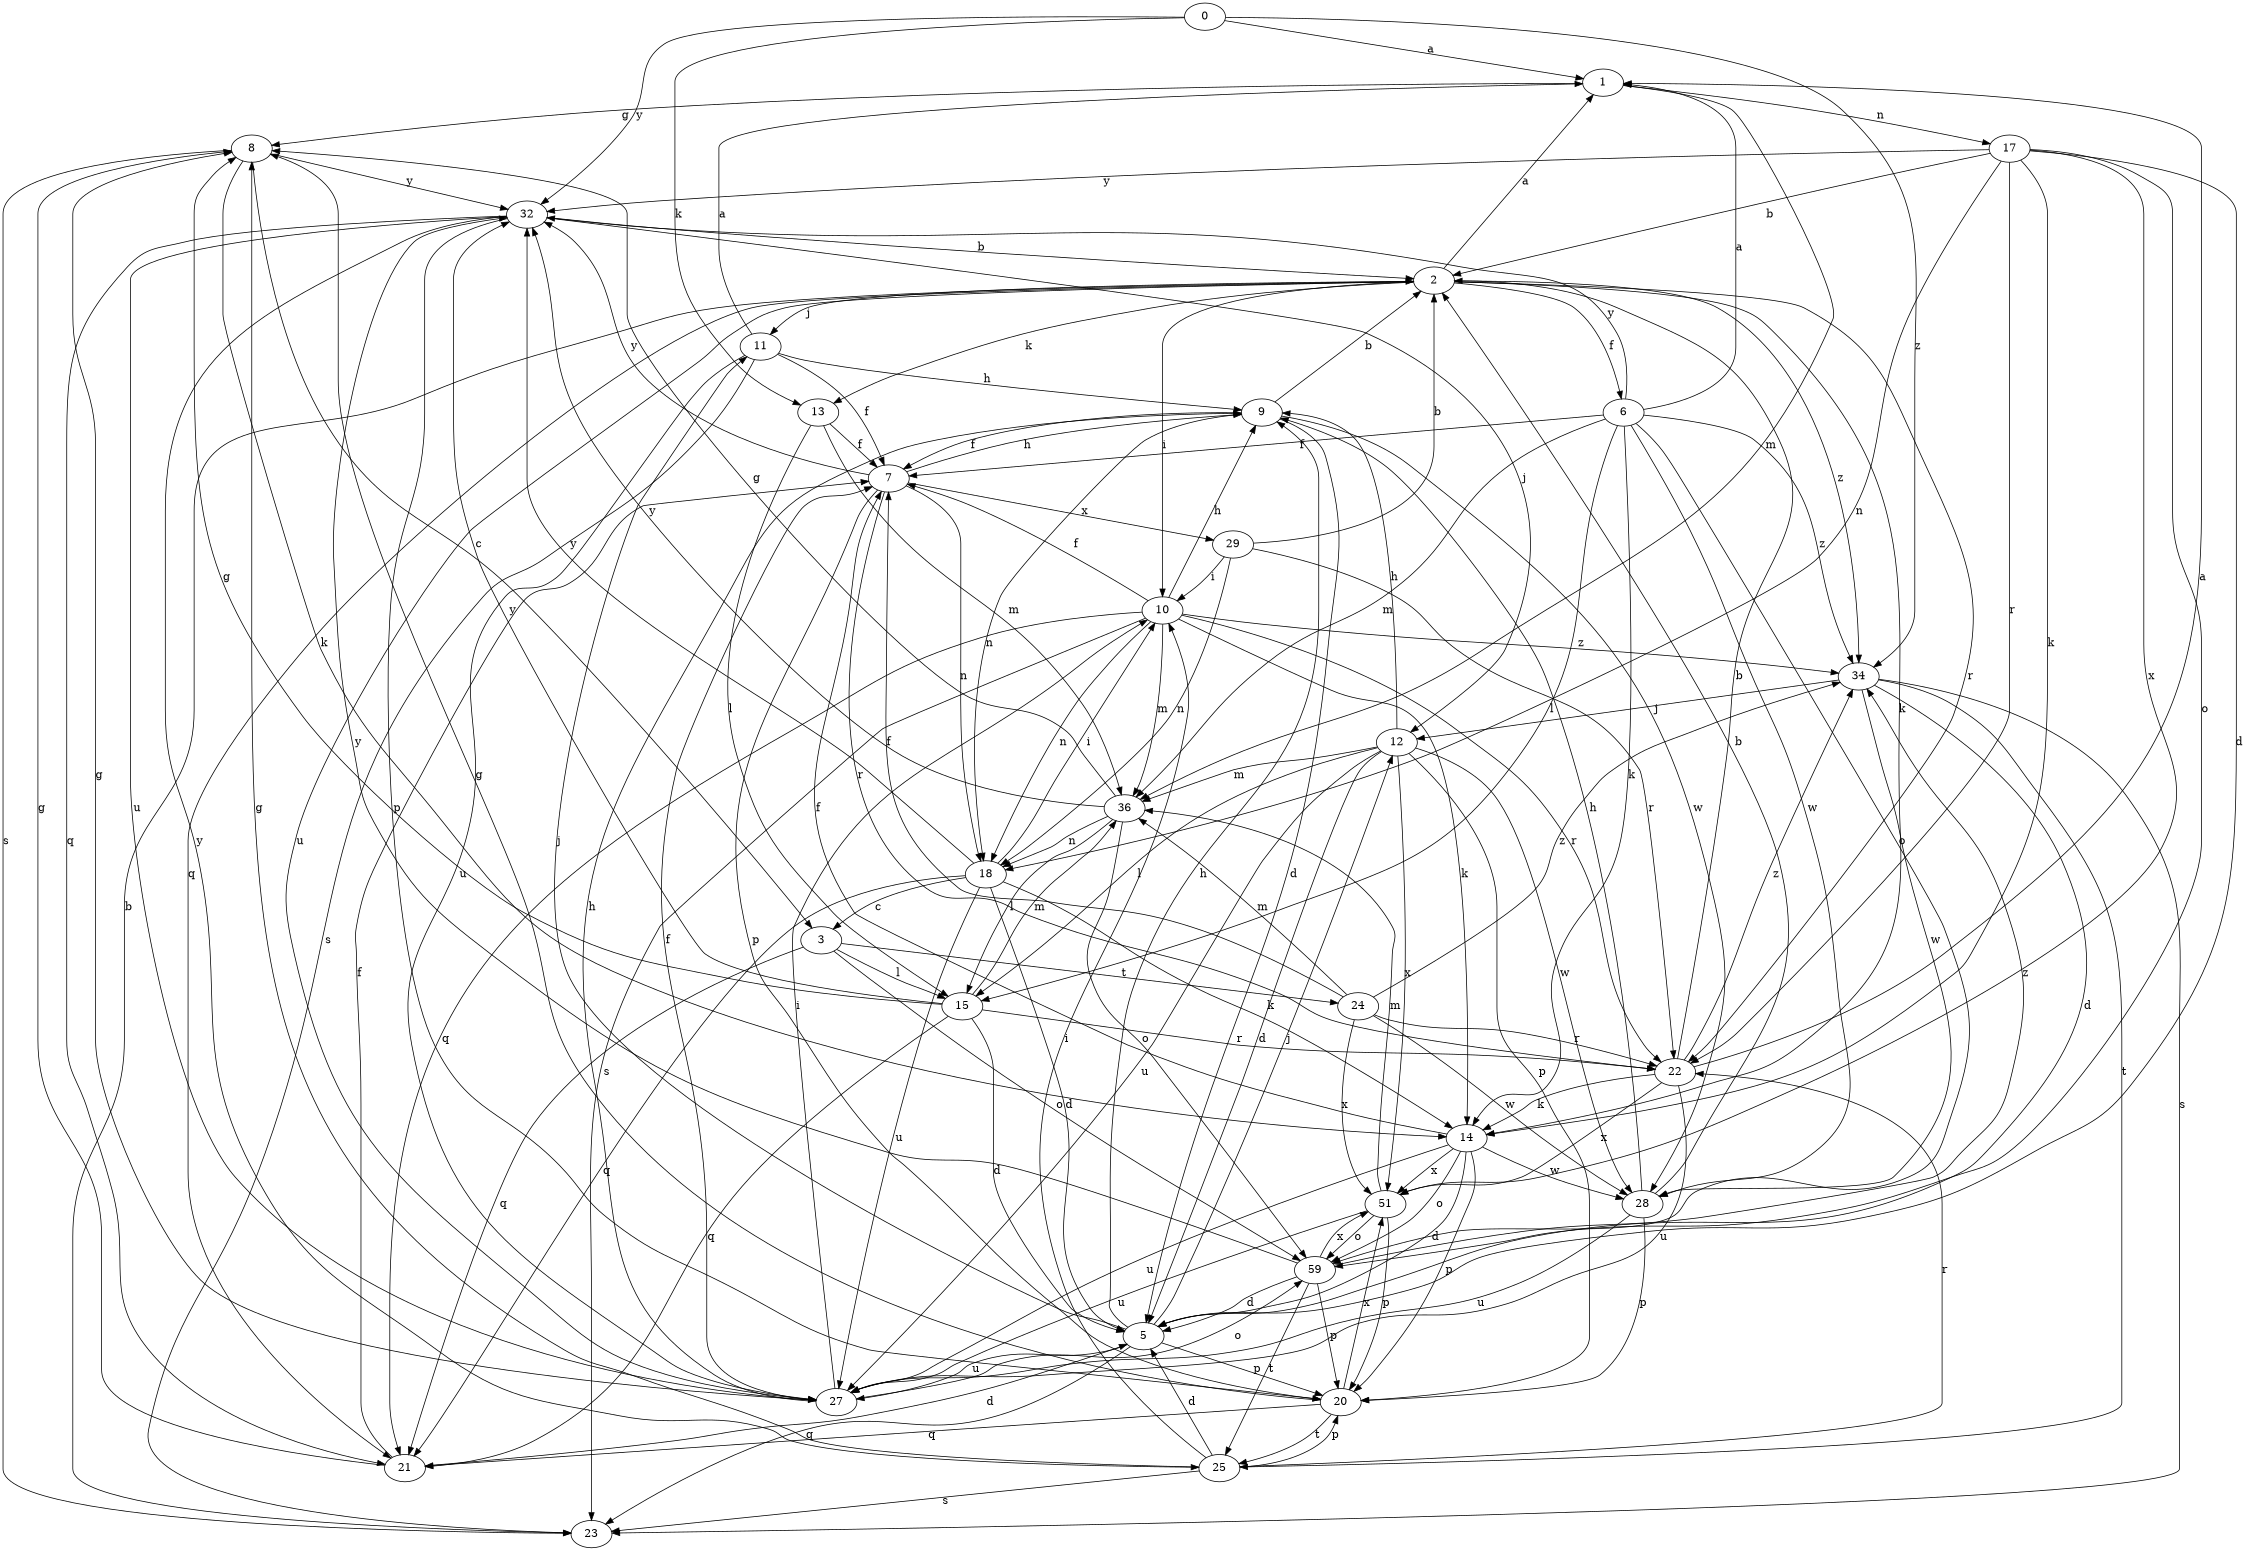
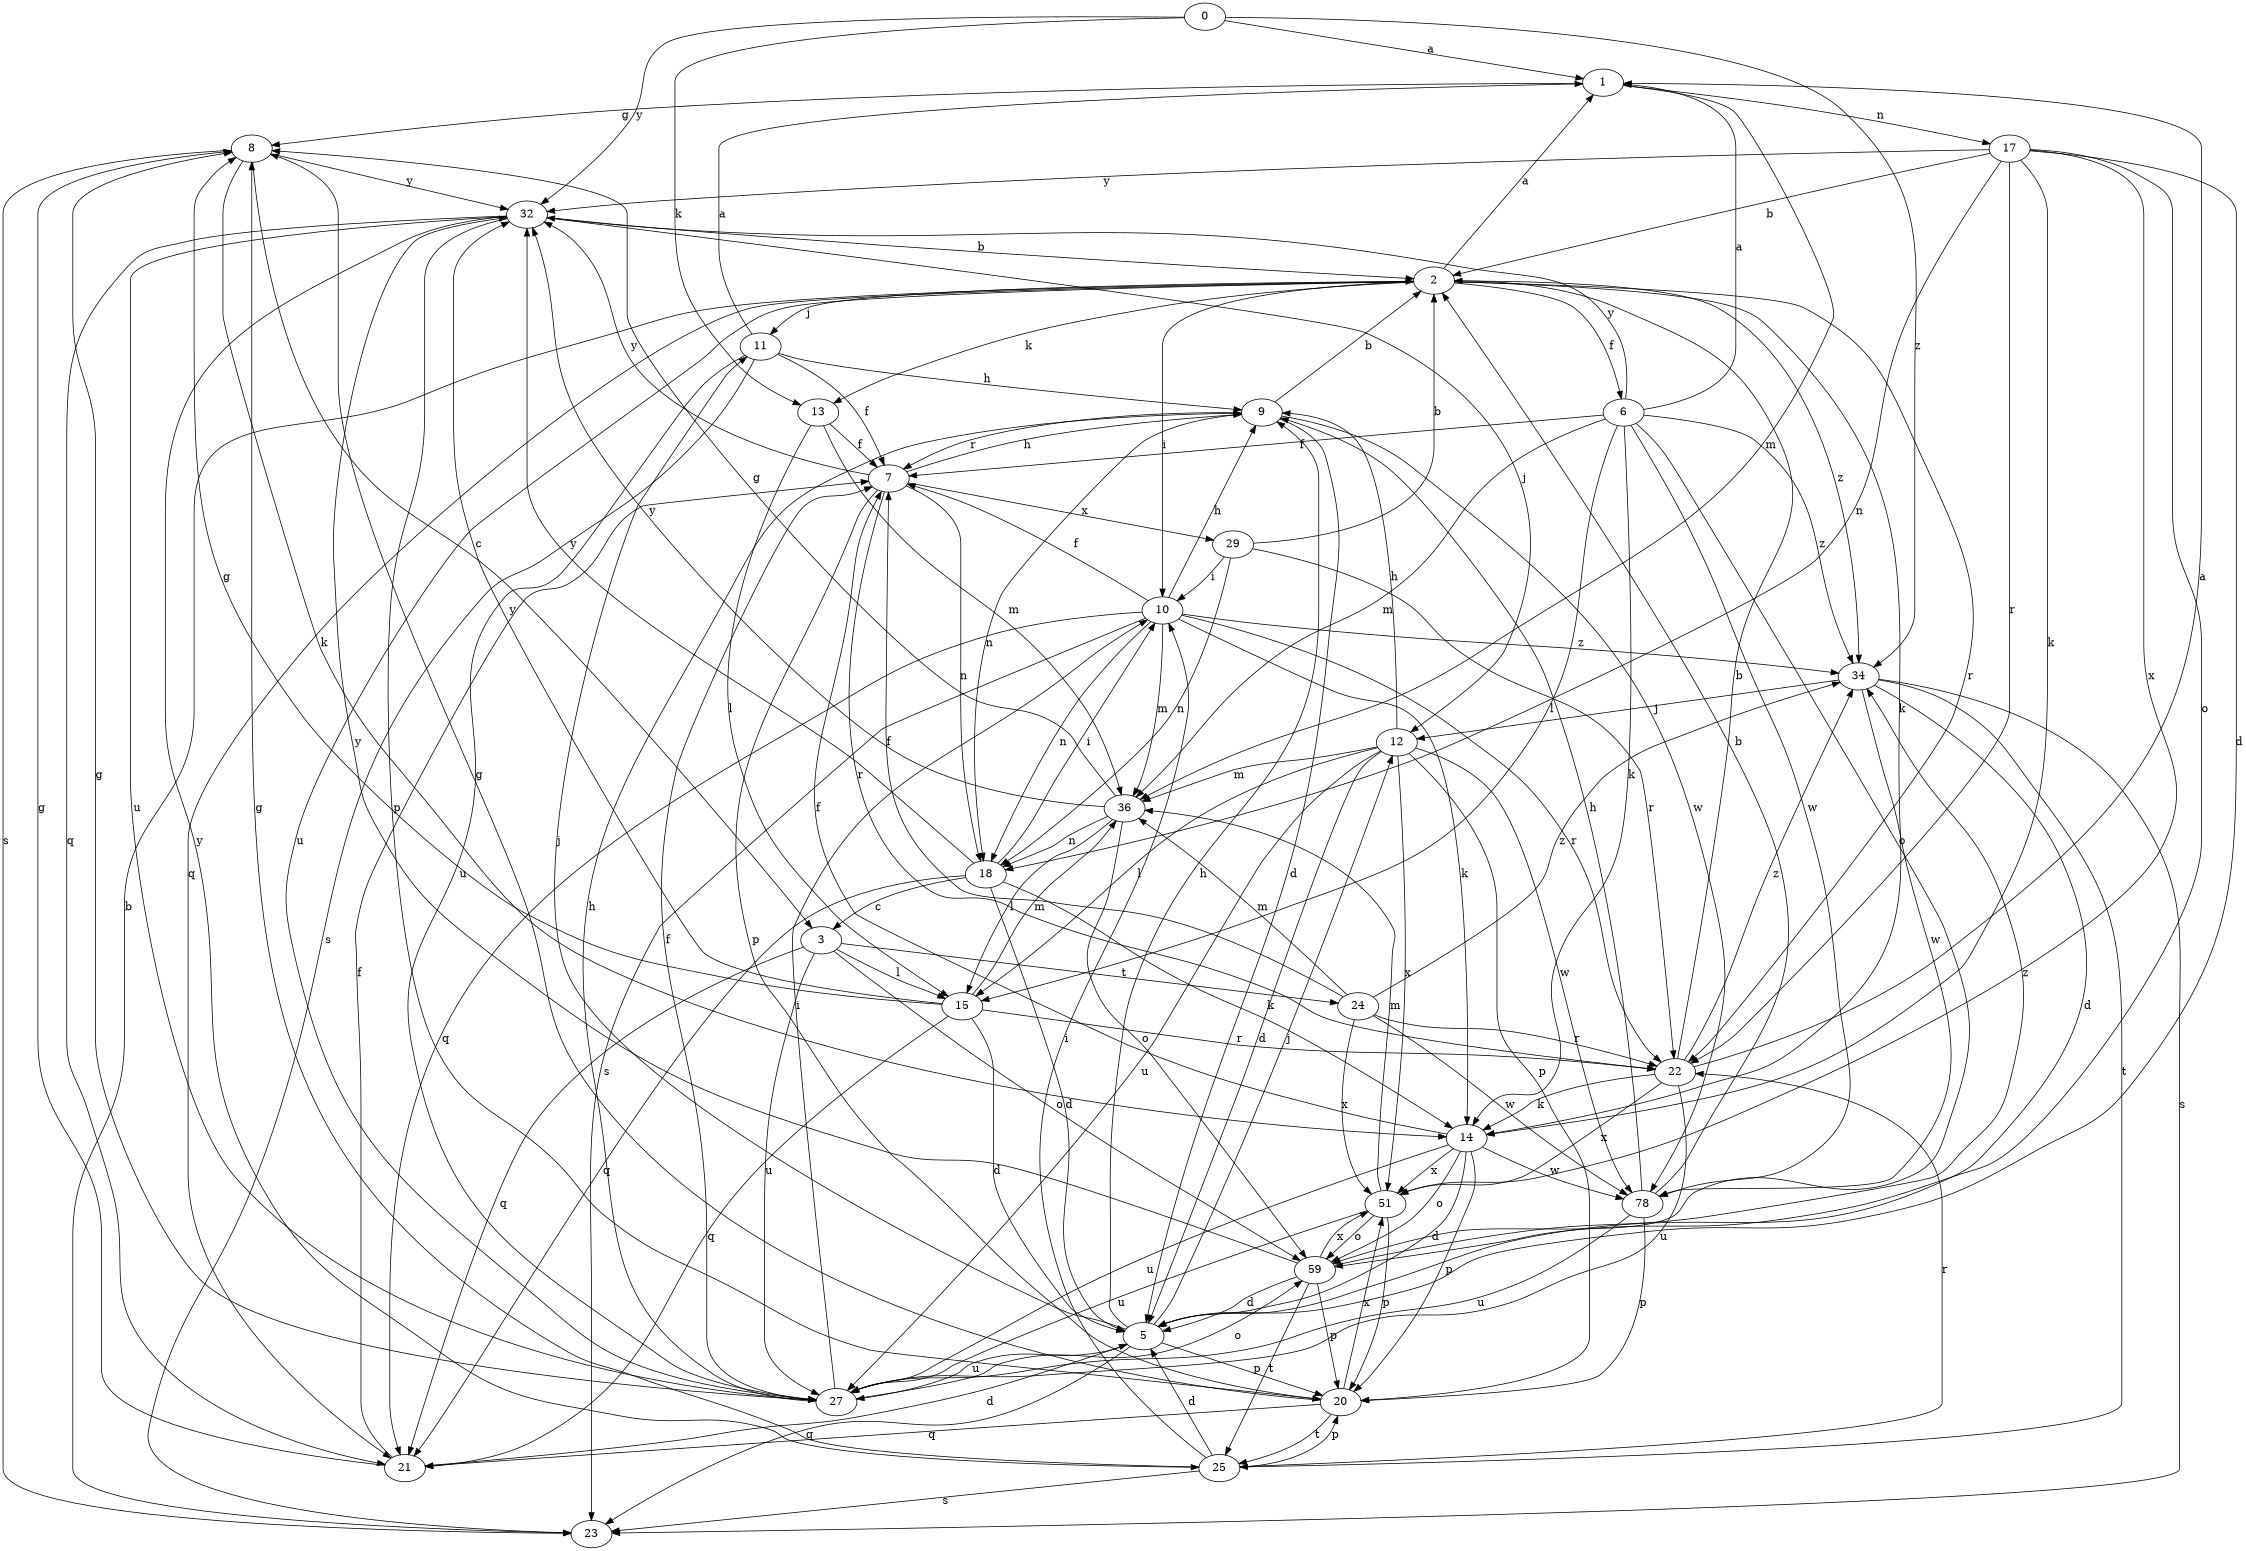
edge "9" -> "7": label "f" -> "r"
edge "18" -> "27": now "3" -> "27"
node "28": label "28" -> "78"
